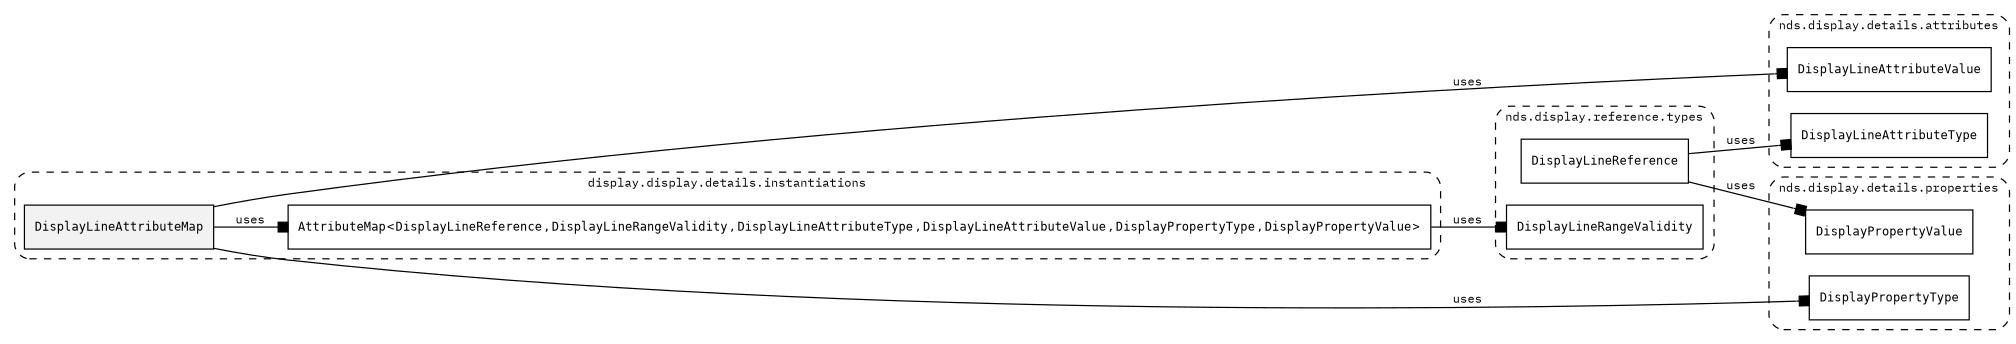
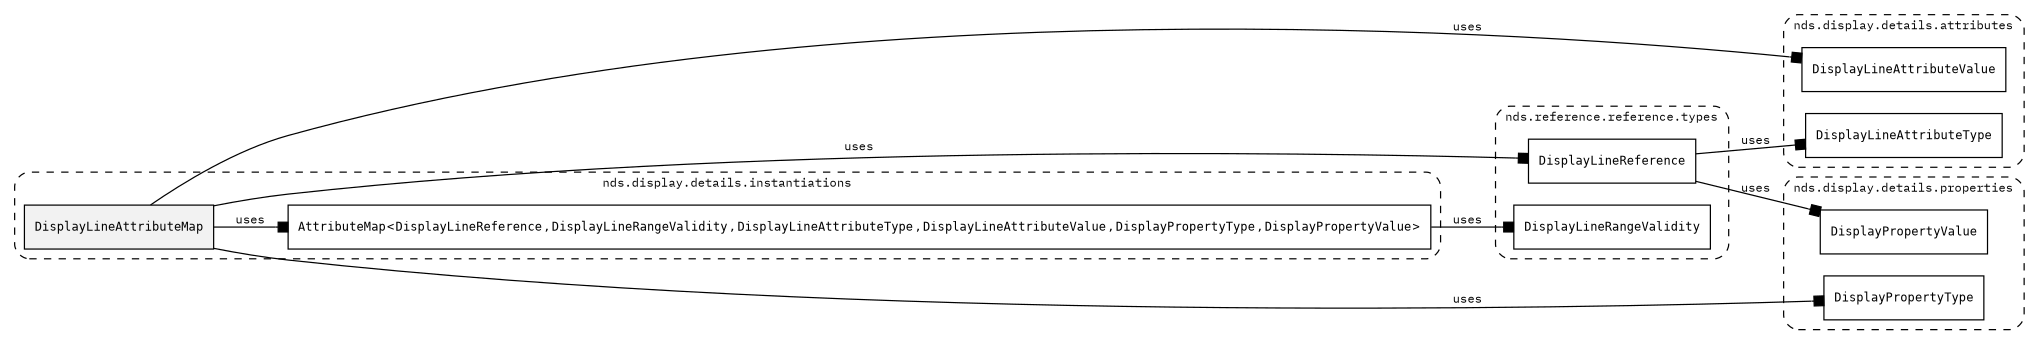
cluster "nds.display.reference.types": label "nds.display.reference.types" -> "nds.reference.reference.types"
edge "DisplayLineAttributeMap" -> "DisplayLineReference": added, label "uses"
cluster "display.display.details.instantiations": label "display.display.details.instantiations" -> "nds.display.details.instantiations"
